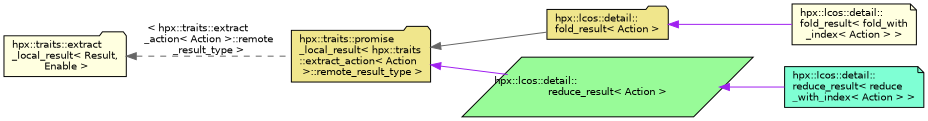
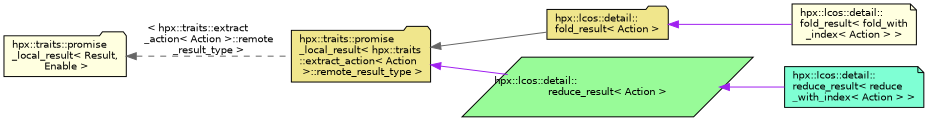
node "hpx::traits::extract _local_result< Result, Enable >": label "hpx::traits::extract _local_result< Result, Enable >" -> "hpx::traits::promise _local_result< Result, Enable >"
